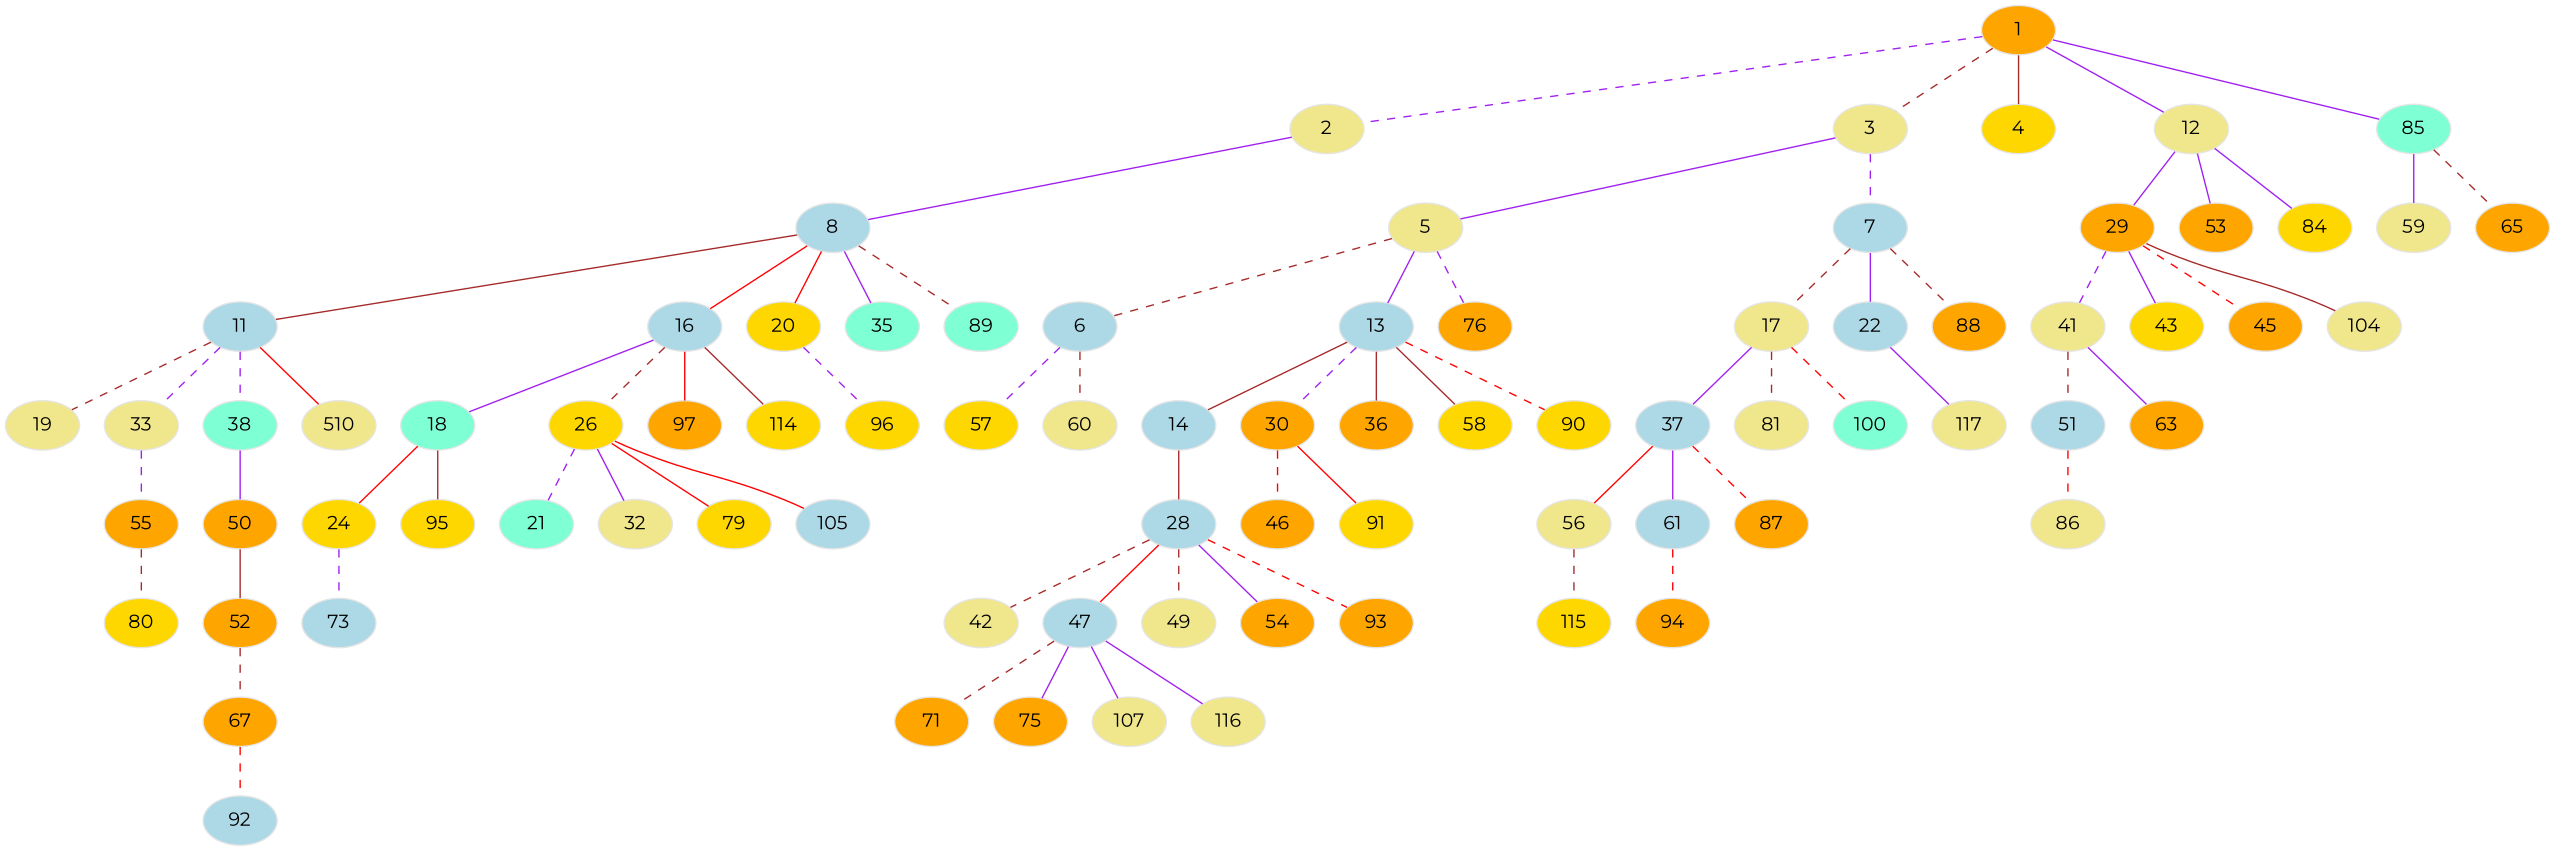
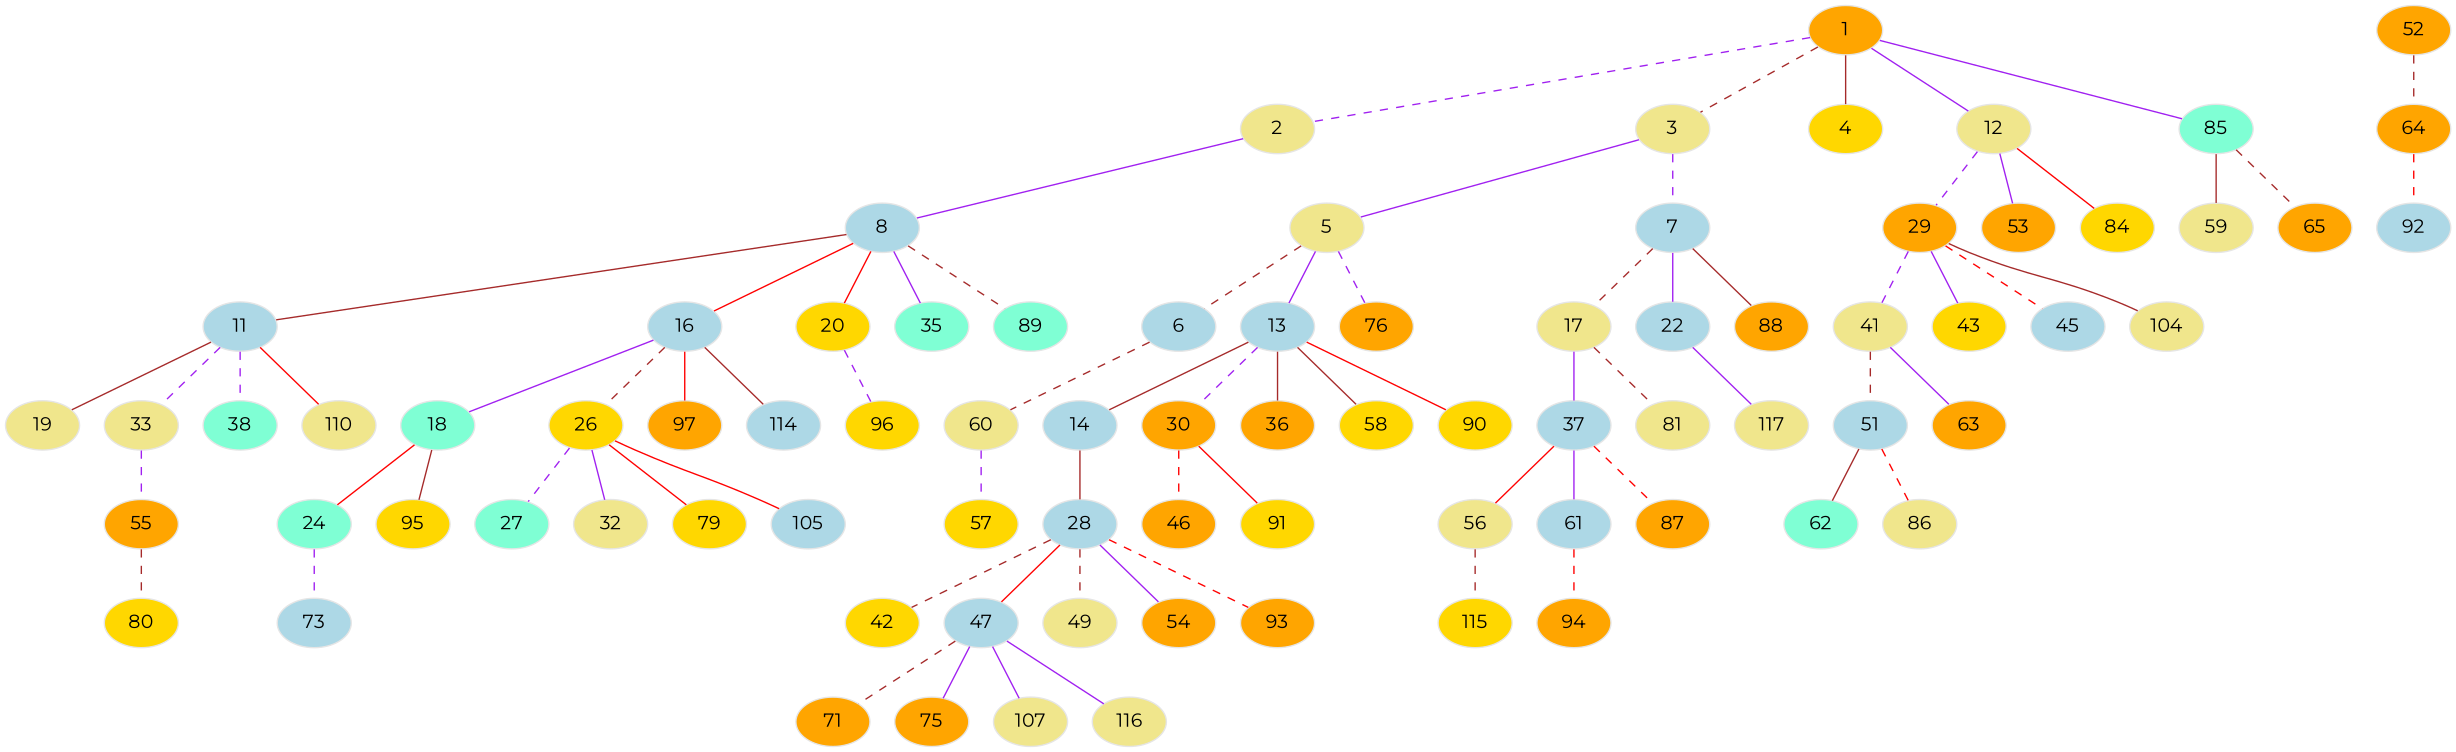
edge "12" -- "29": style solid -> dashed
edge "12" -- "84": color purple -> red
edge "85" -- "59": color purple -> brown
edge "7" -- "88": style dashed -> solid
node "45": fillcolor orange -> lightblue
edge "11" -- "19": style dashed -> solid
edge "6" -- "57": now "60" -- "57"
edge "13" -- "90": style dashed -> solid
node "510": label "510" -> "110"
node "114": fillcolor gold -> lightblue
node "100": removed
node "50": removed
node "24": fillcolor gold -> aquamarine
node "21": label "21" -> "27"
node "62": added
node "42": fillcolor khaki -> gold
node "67": label "67" -> "64"
